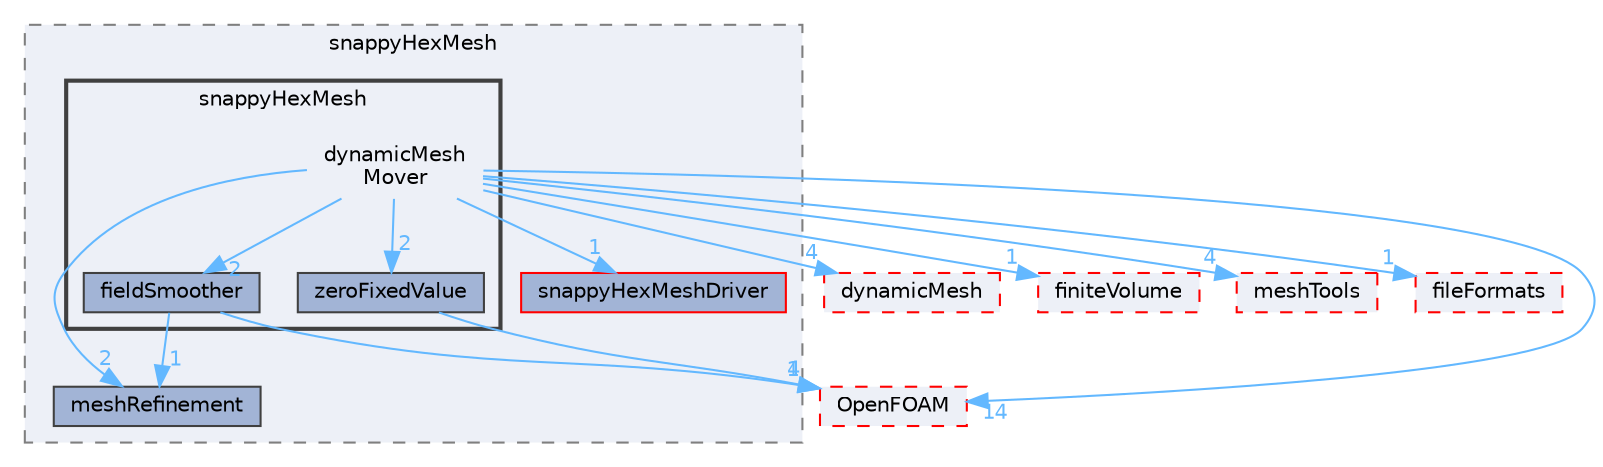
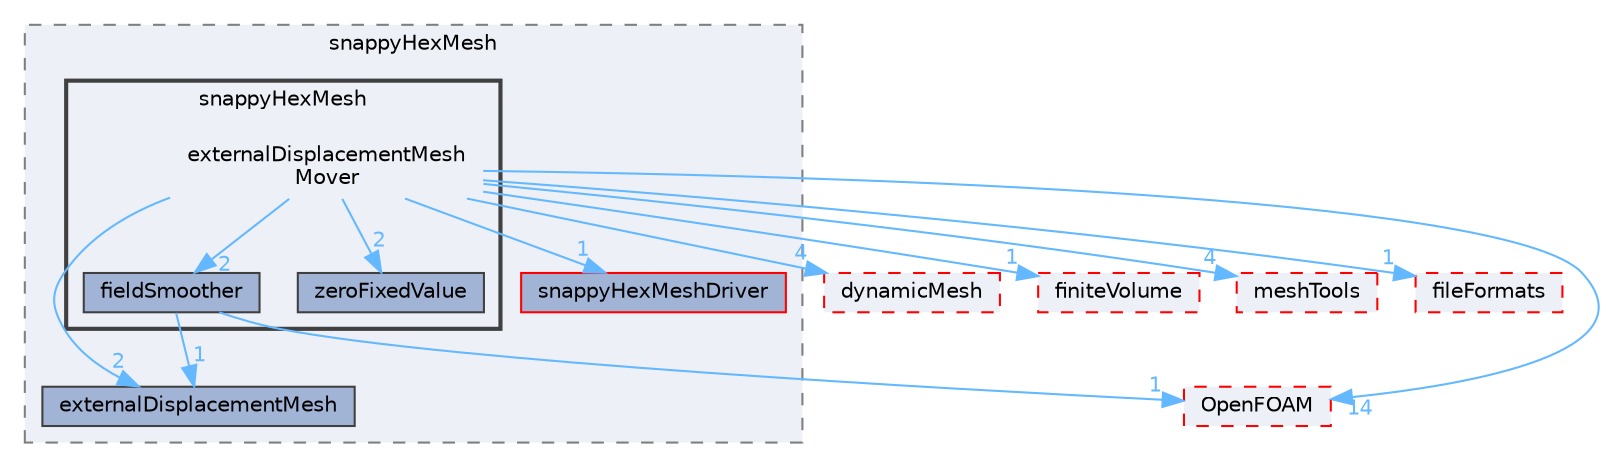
node "dynamicMesh Mover": label "dynamicMesh Mover" -> "externalDisplacementMesh Mover"
edge "zeroFixedValue" -> "OpenFOAM": removed
node "meshRefinement": label "meshRefinement" -> "externalDisplacementMesh"
